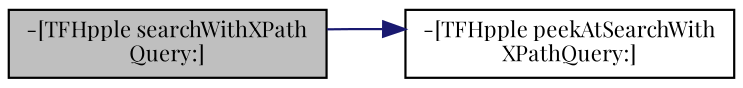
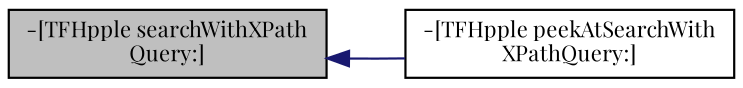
edge "-[TFHpple searchWithXPath Query:]" -> "-[TFHpple peekAtSearchWith XPathQuery:]": reversed
